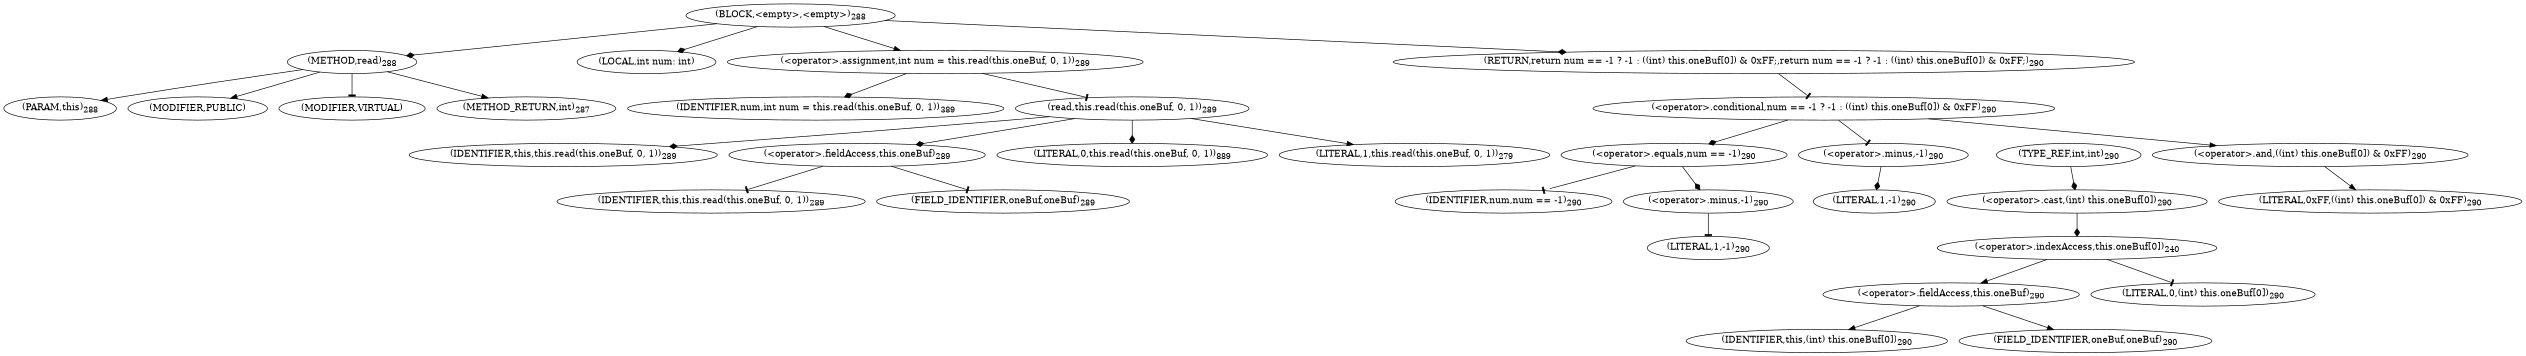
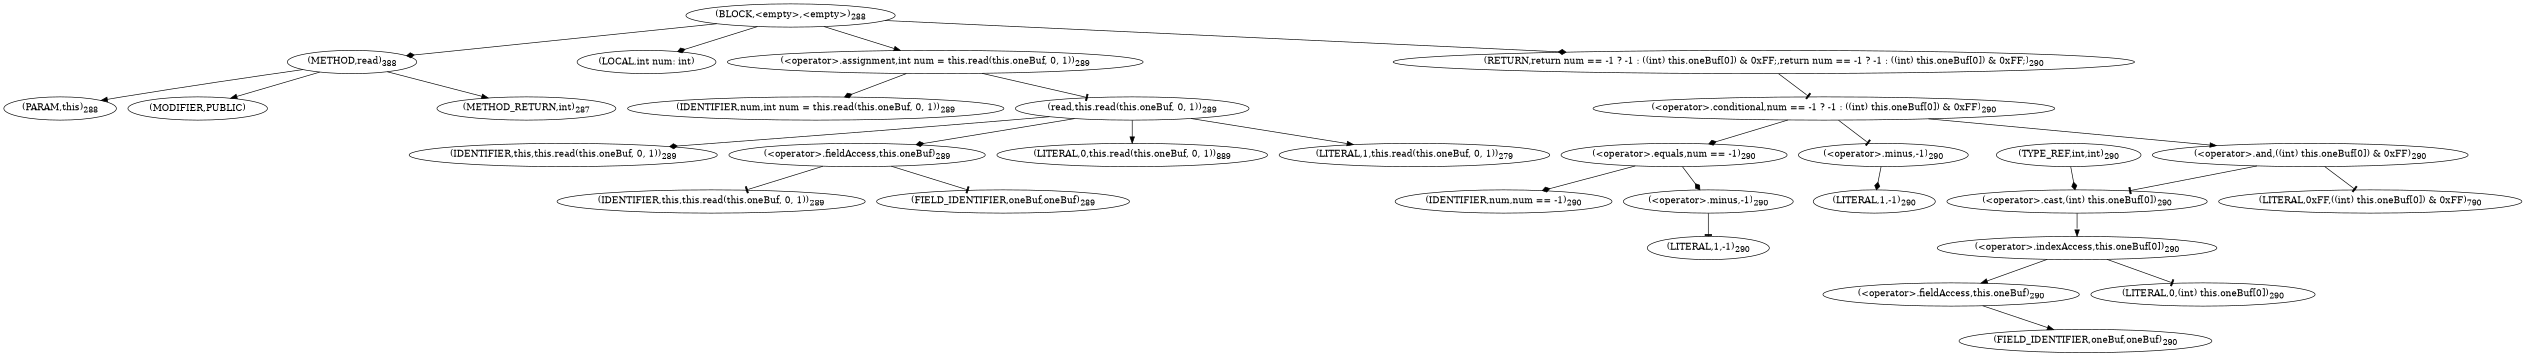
node "(METHOD,read)": text "288" -> "388"
node "(MODIFIER,VIRTUAL)": removed
node "(IDENTIFIER,num,int num = this.read(this.oneBuf, 0, 1))": text "389" -> "289"
edge "(read,this.read(this.oneBuf, 0, 1))" -> "(LITERAL,0,this.read(this.oneBuf, 0, 1))": arrowhead diamond -> normal
edge "(<operator>.equals,num == -1)" -> "(IDENTIFIER,num,num == -1)": arrowhead tee -> diamond
edge "(<operator>.and,((int) this.oneBuf[0]) & 0xFF)" -> "(LITERAL,0xFF,((int) this.oneBuf[0]) & 0xFF)": arrowhead normal -> tee
edge "(<operator>.and,((int) this.oneBuf[0]) & 0xFF)" -> "(<operator>.cast,(int) this.oneBuf[0])": added
node "(LITERAL,0xFF,((int) this.oneBuf[0]) & 0xFF)": text "290" -> "790"
edge "(<operator>.cast,(int) this.oneBuf[0])" -> "(<operator>.indexAccess,this.oneBuf[0])": arrowhead diamond -> normal
node "(<operator>.indexAccess,this.oneBuf[0])": text "240" -> "290"
node "(IDENTIFIER,this,(int) this.oneBuf[0])": removed
